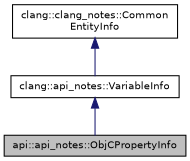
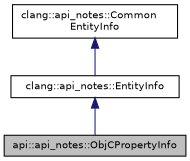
node "clang::clang_notes::Common EntityInfo": label "clang::clang_notes::Common EntityInfo" -> "clang::api_notes::Common EntityInfo"
node "clang::api_notes::VariableInfo": label "clang::api_notes::VariableInfo" -> "clang::api_notes::EntityInfo"
